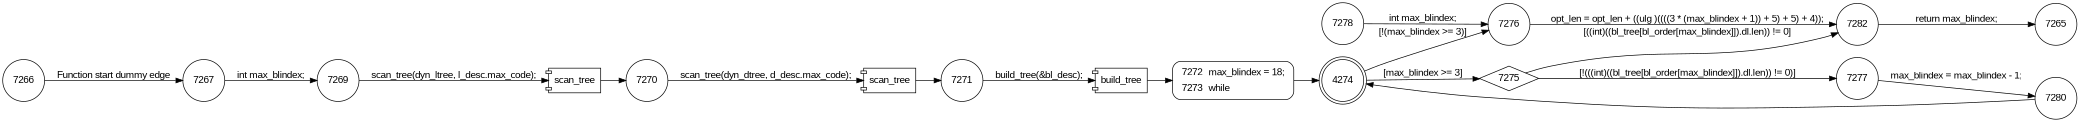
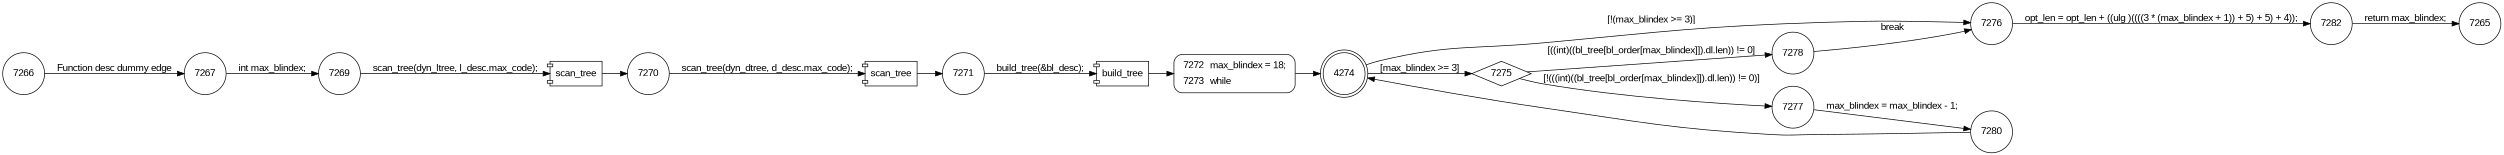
edge "7278" -> "7276": label "int max_blindex;" -> "break"
edge "7275" -> "7282": now "7275" -> "7278"
edge "7266" -> "7267": label "Function start dummy edge" -> "Function desc dummy edge"
